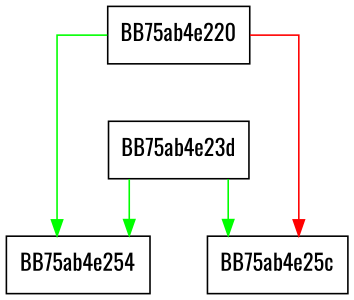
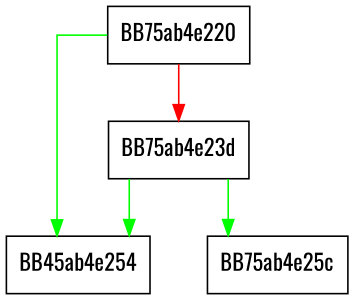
edge "BB75ab4e220" -> "BB75ab4e25c": now "BB75ab4e220" -> "BB75ab4e23d"
node "BB75ab4e254": label "BB75ab4e254" -> "BB45ab4e254"
